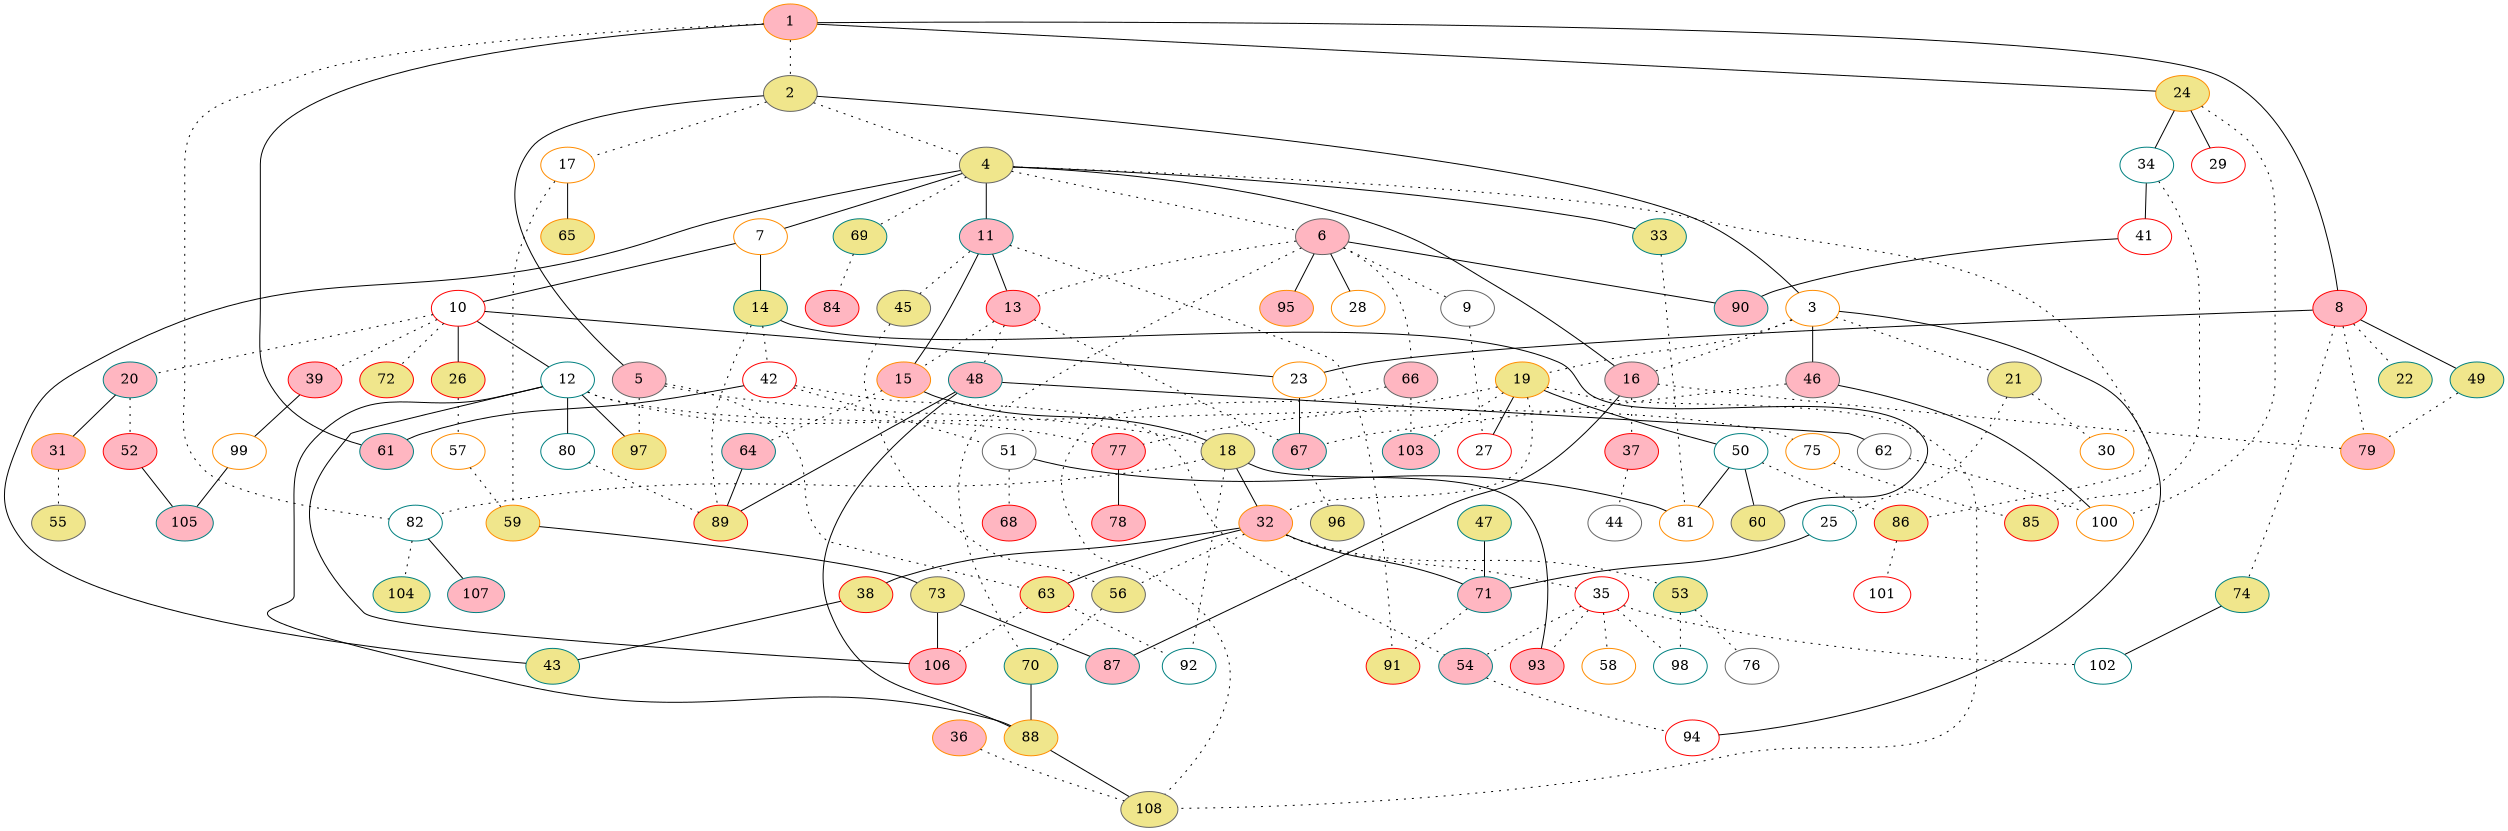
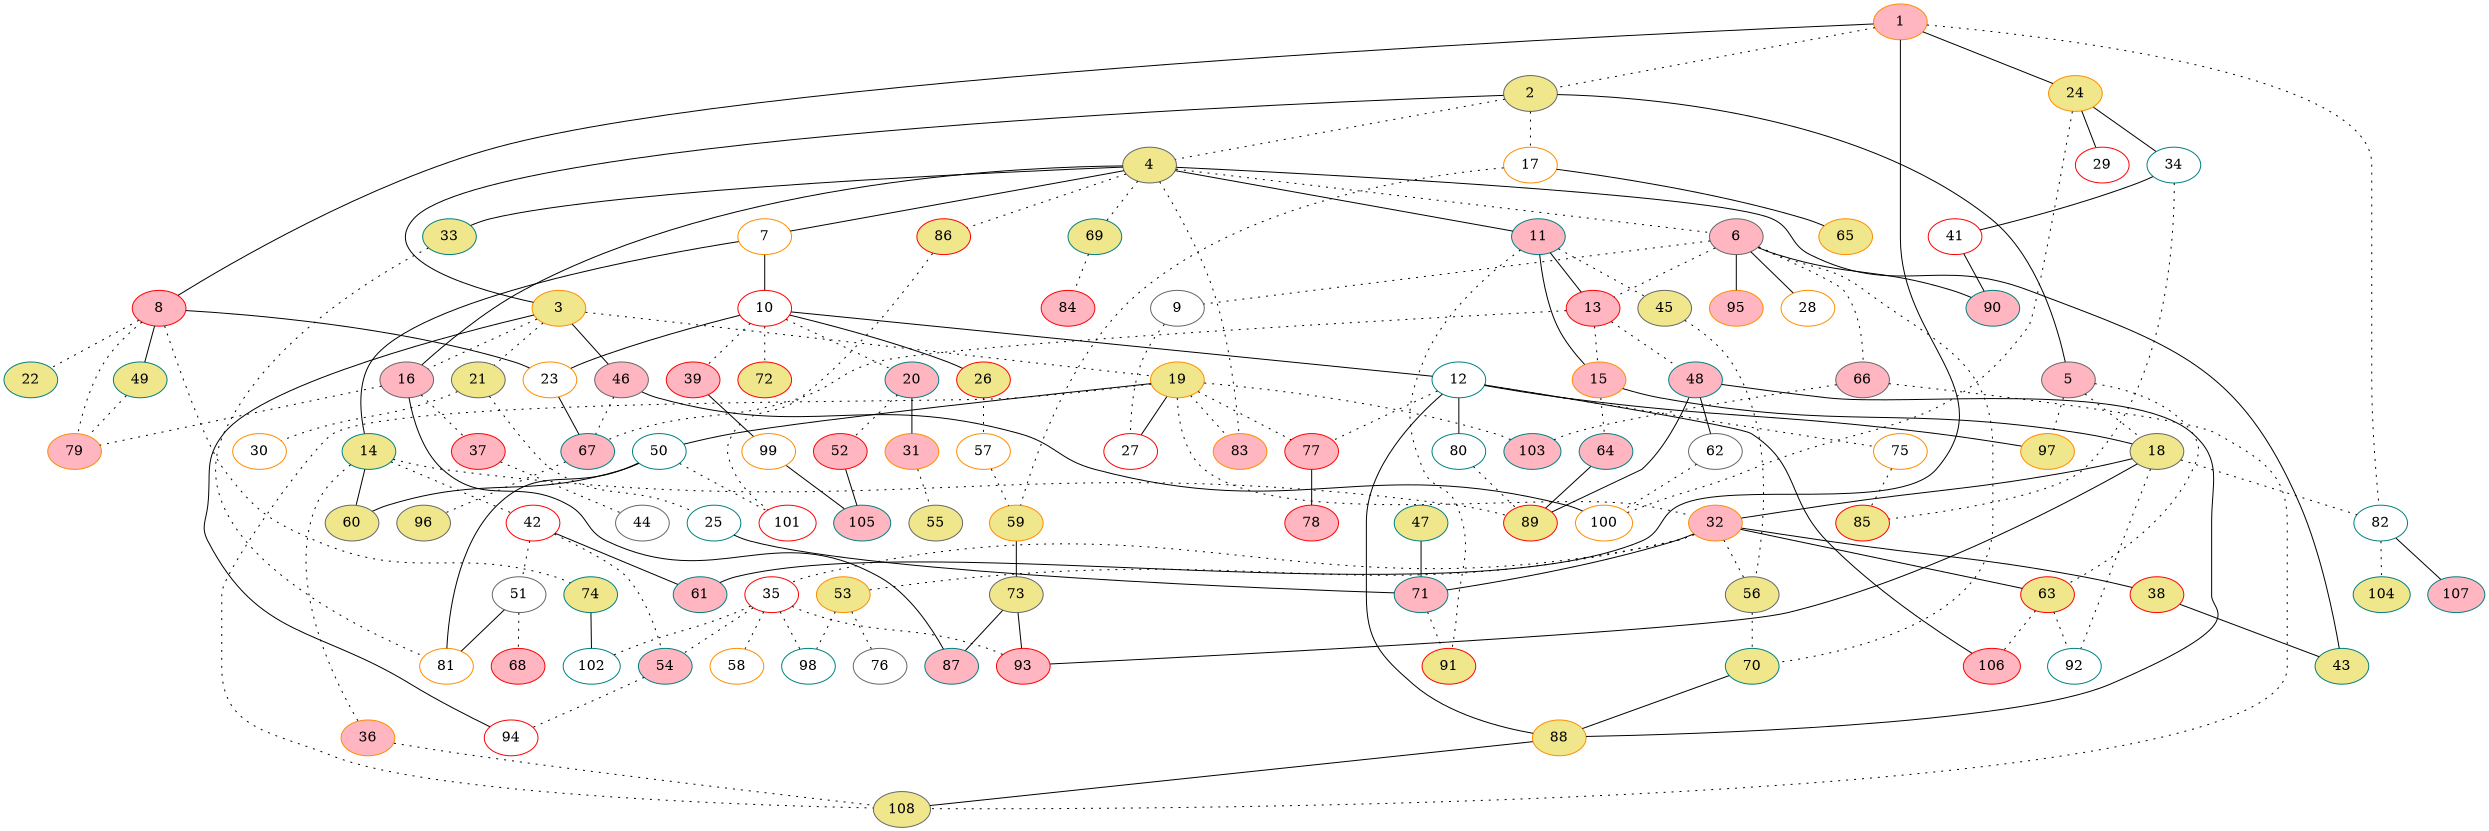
node "3": fillcolor white -> khaki
node "83": added
edge "50" -- "86": now "50" -- "101"
edge "14" -- "36": added
node "53": color teal -> darkorange
edge "73" -- "106": now "73" -- "93"
